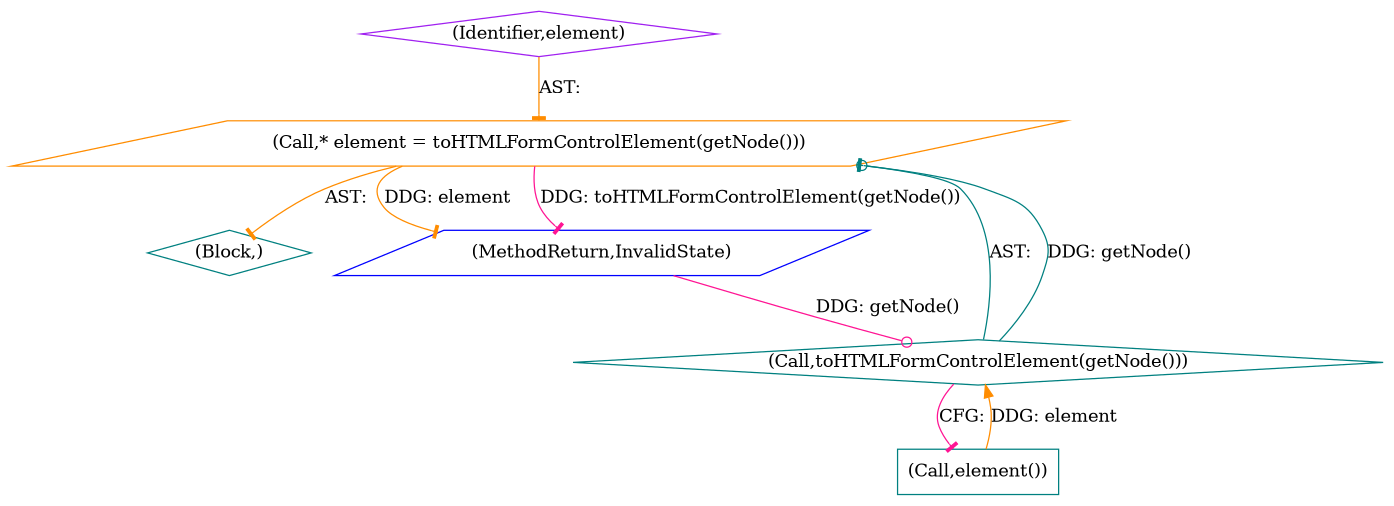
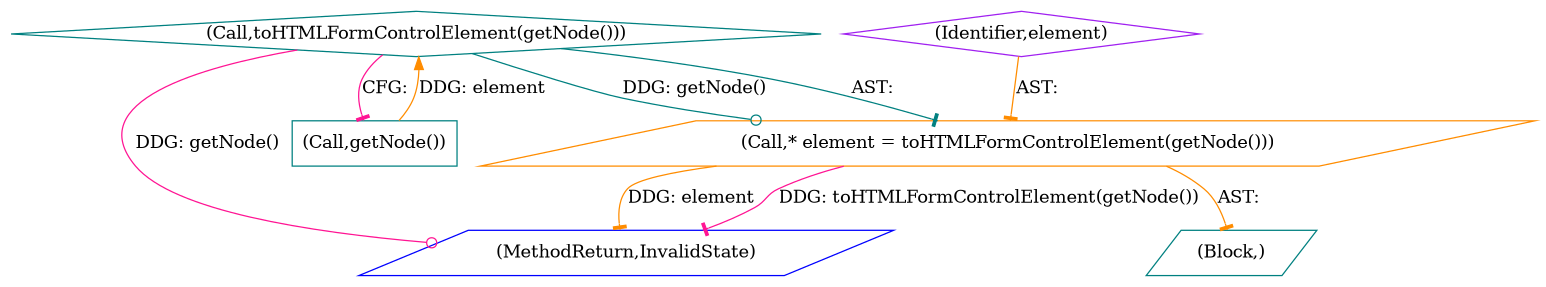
node "(Block,)": shape diamond -> parallelogram
edge "(MethodReturn,InvalidState)" -> "(Call,toHTMLFormControlElement(getNode()))": reversed
node "(Call,element())": label "(Call,element())" -> "(Call,getNode())"
